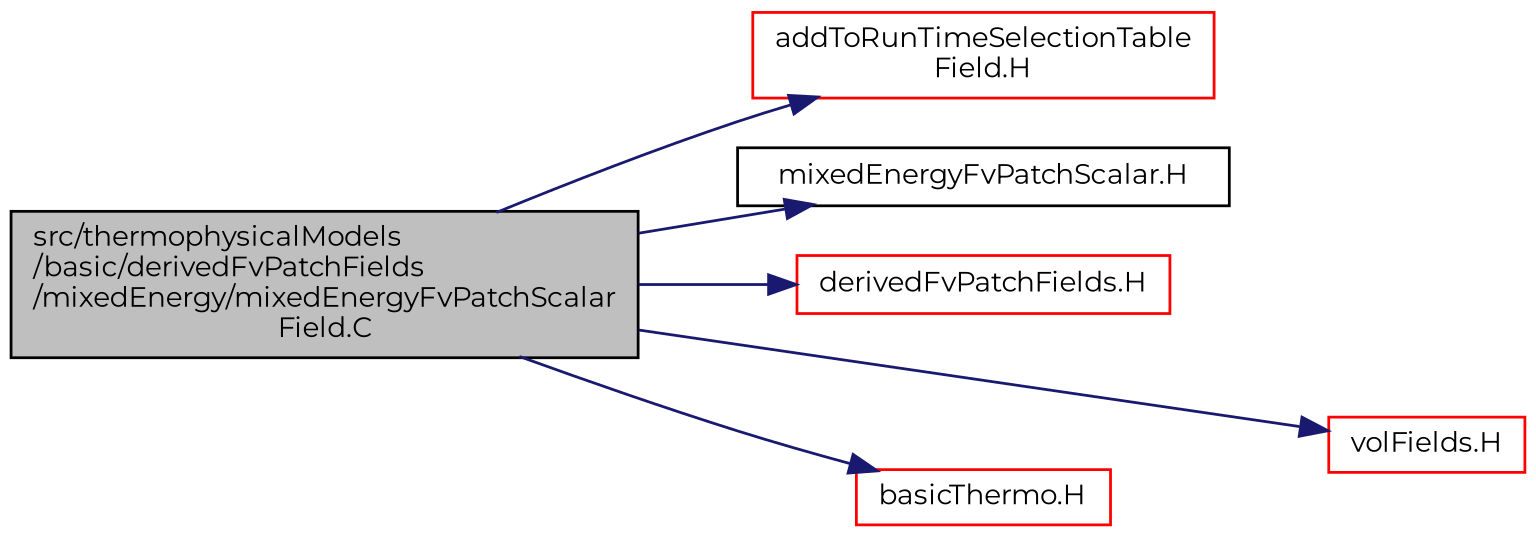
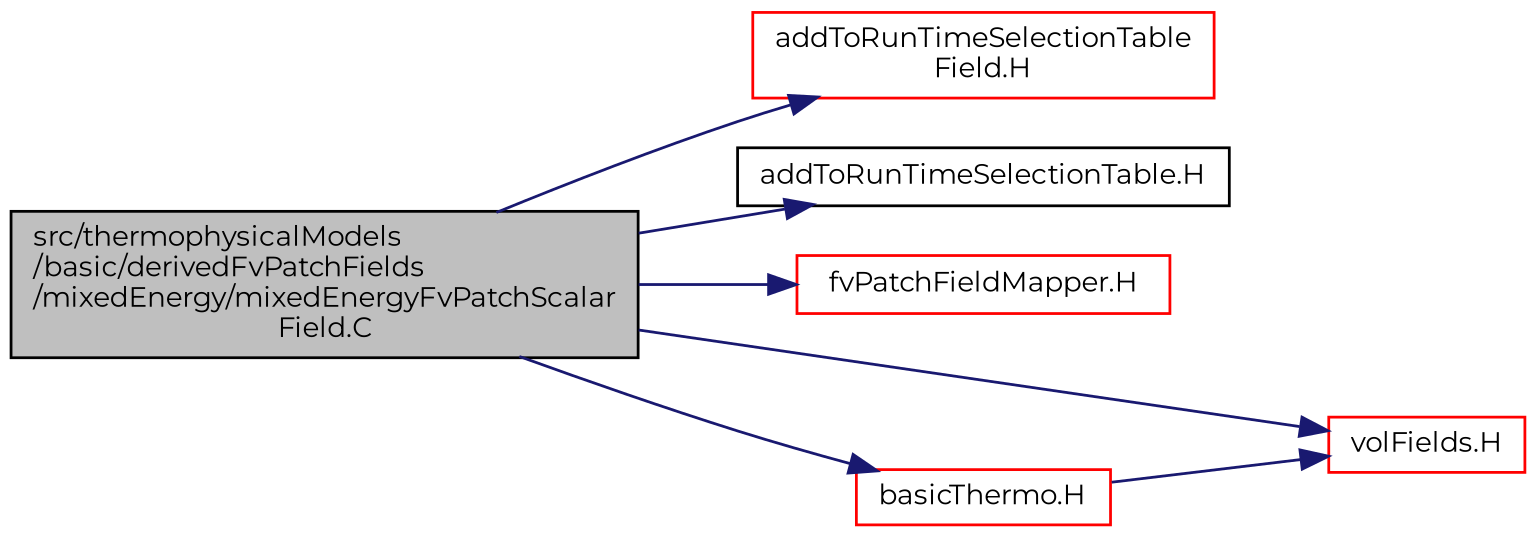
node "mixedEnergyFvPatchScalar.H": label "mixedEnergyFvPatchScalar.H" -> "addToRunTimeSelectionTable.H"
node "derivedFvPatchFields.H": label "derivedFvPatchFields.H" -> "fvPatchFieldMapper.H"
edge "basicThermo.H" -> "volFields.H": added
